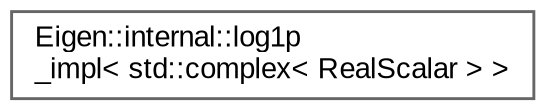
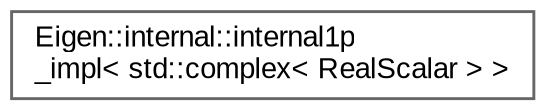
node "Eigen::internal::log1p _impl< std::complex< RealScalar > >": label "Eigen::internal::log1p _impl< std::complex< RealScalar > >" -> "Eigen::internal::internal1p _impl< std::complex< RealScalar > >"
